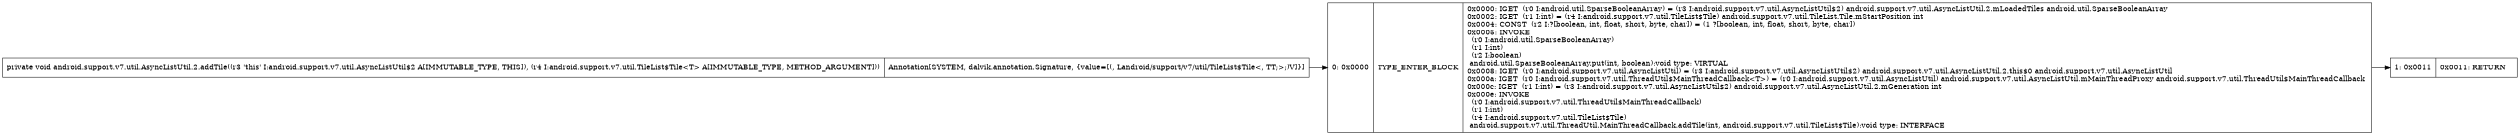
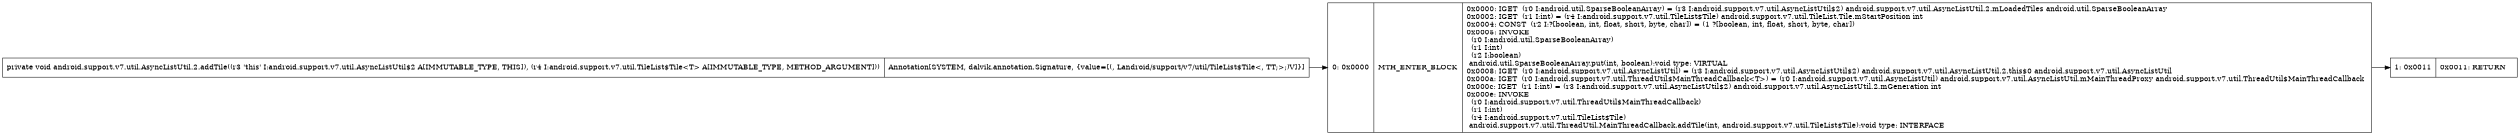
node "0: 0x0000": text "TYPE_ENTER_BLOCK" -> "MTH_ENTER_BLOCK"
